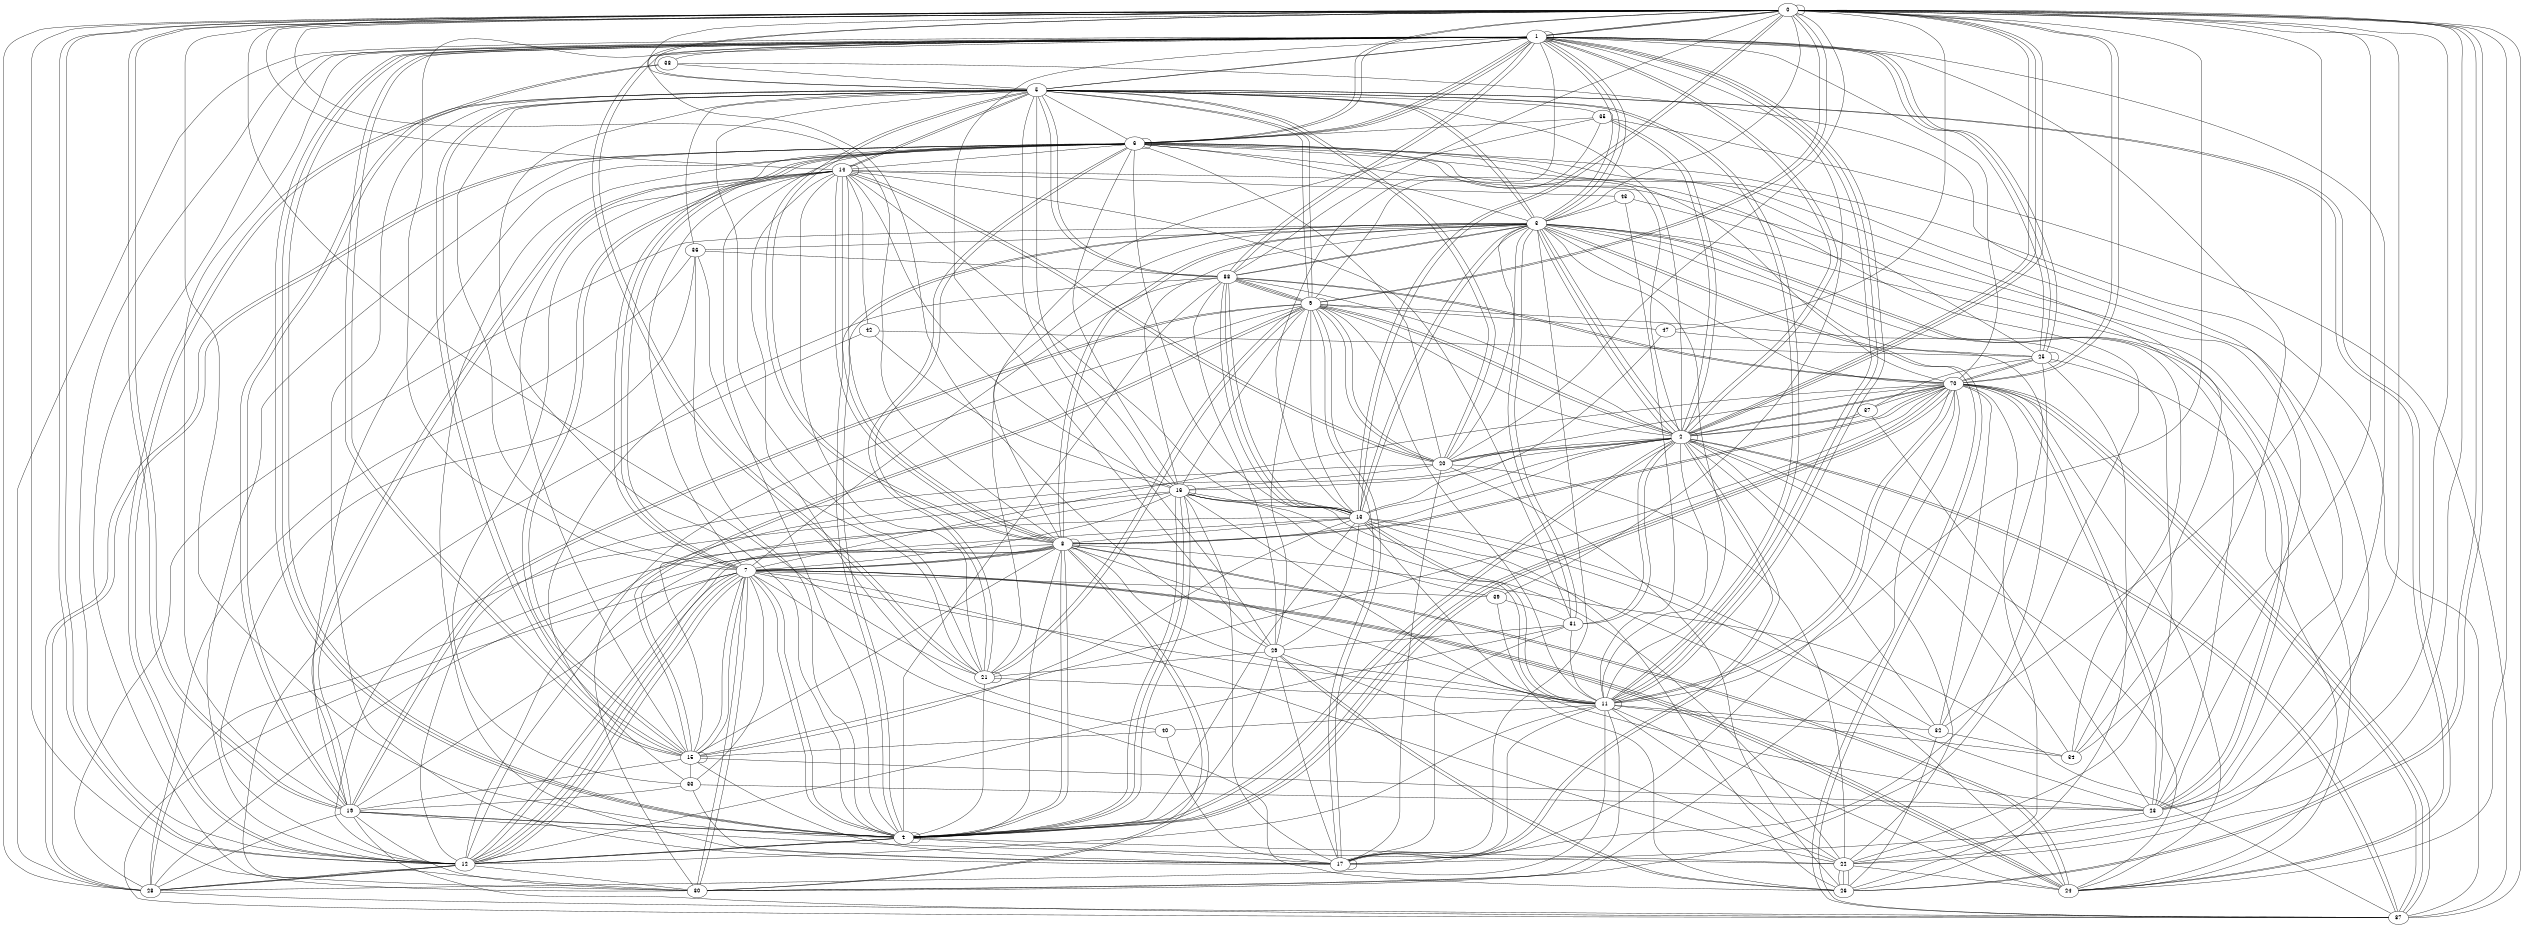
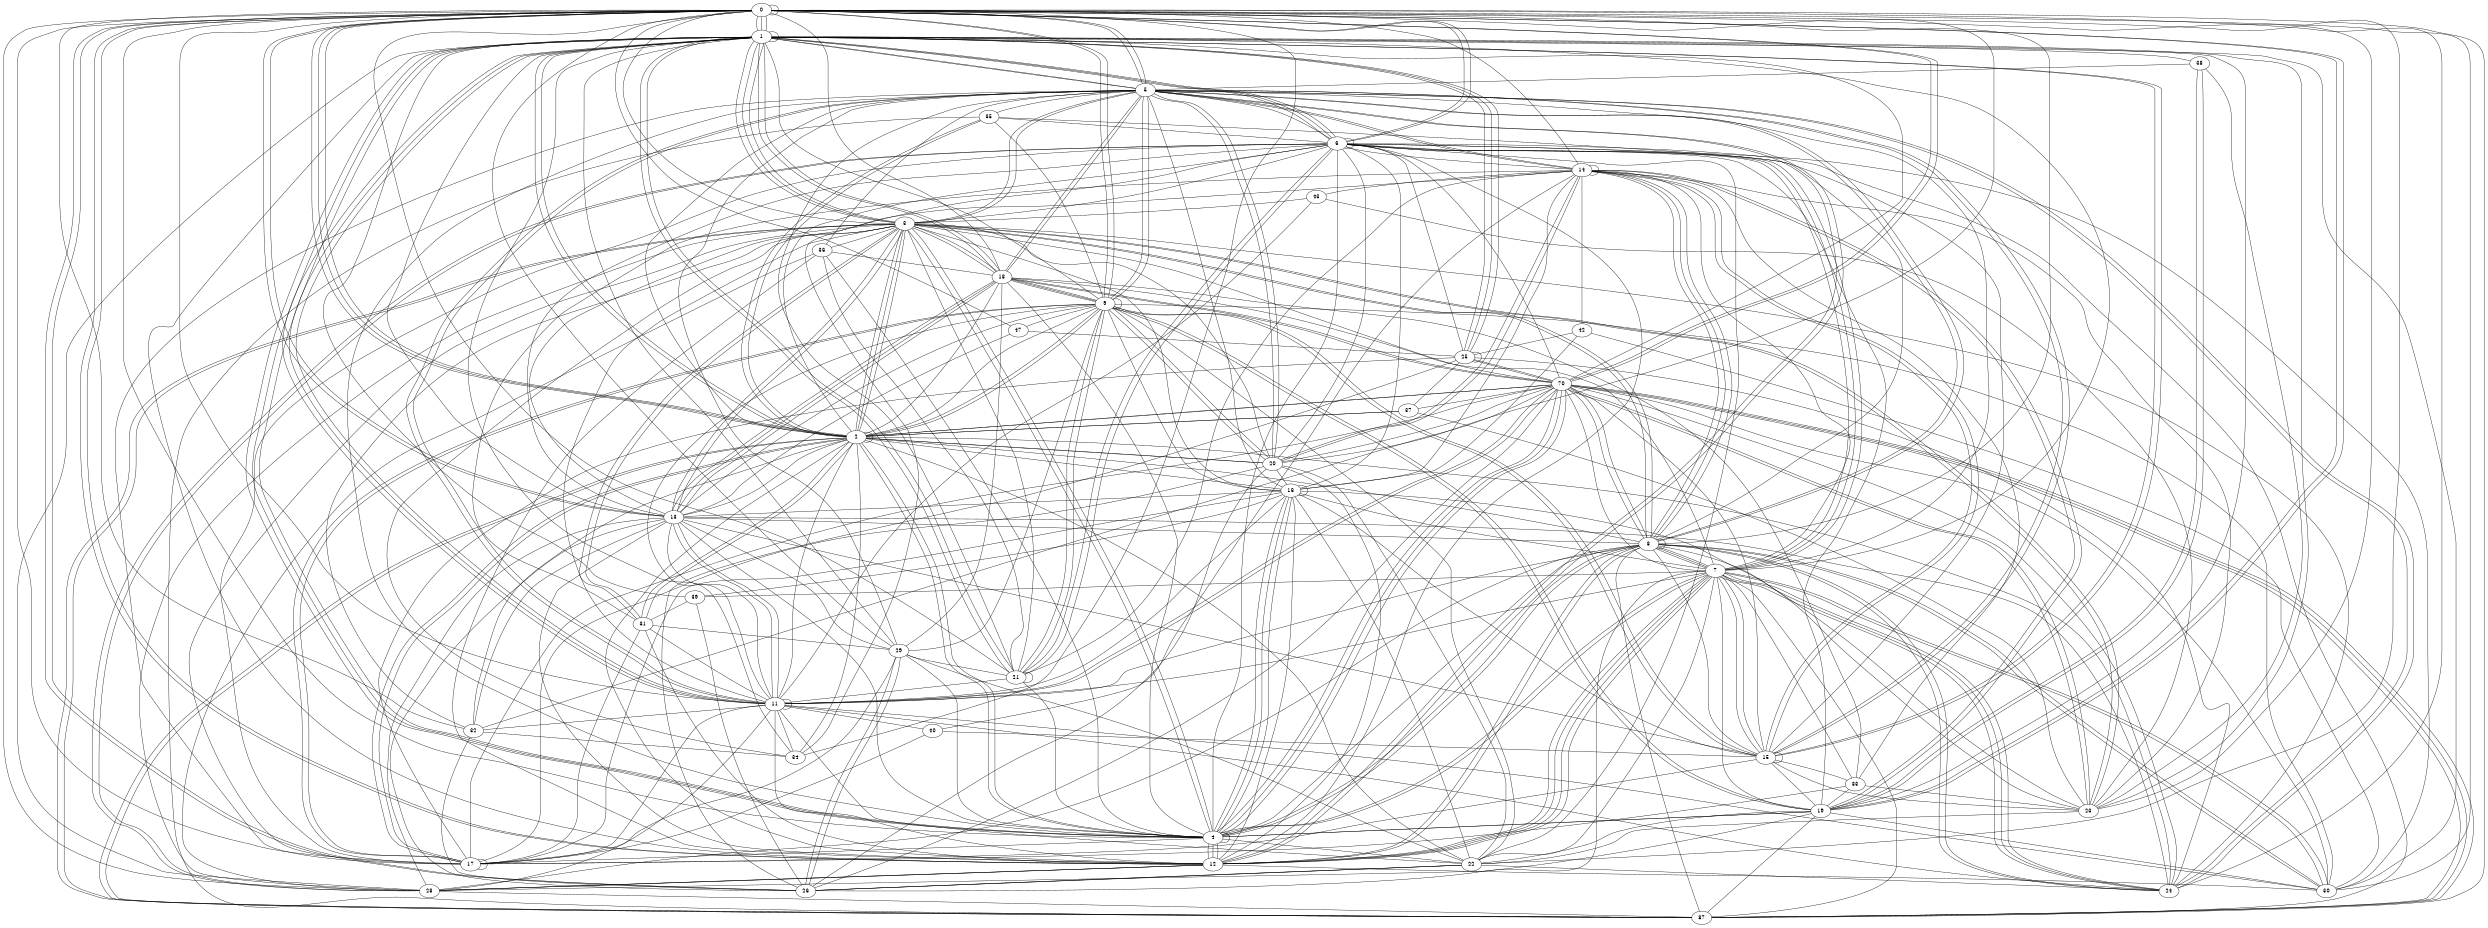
edge "1" -- "9": added
node "88": label "88" -> "18"
